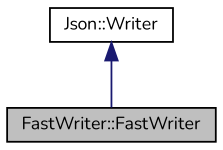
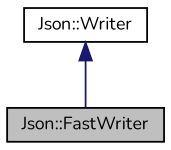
node "FastWriter::FastWriter": label "FastWriter::FastWriter" -> "Json::FastWriter"
